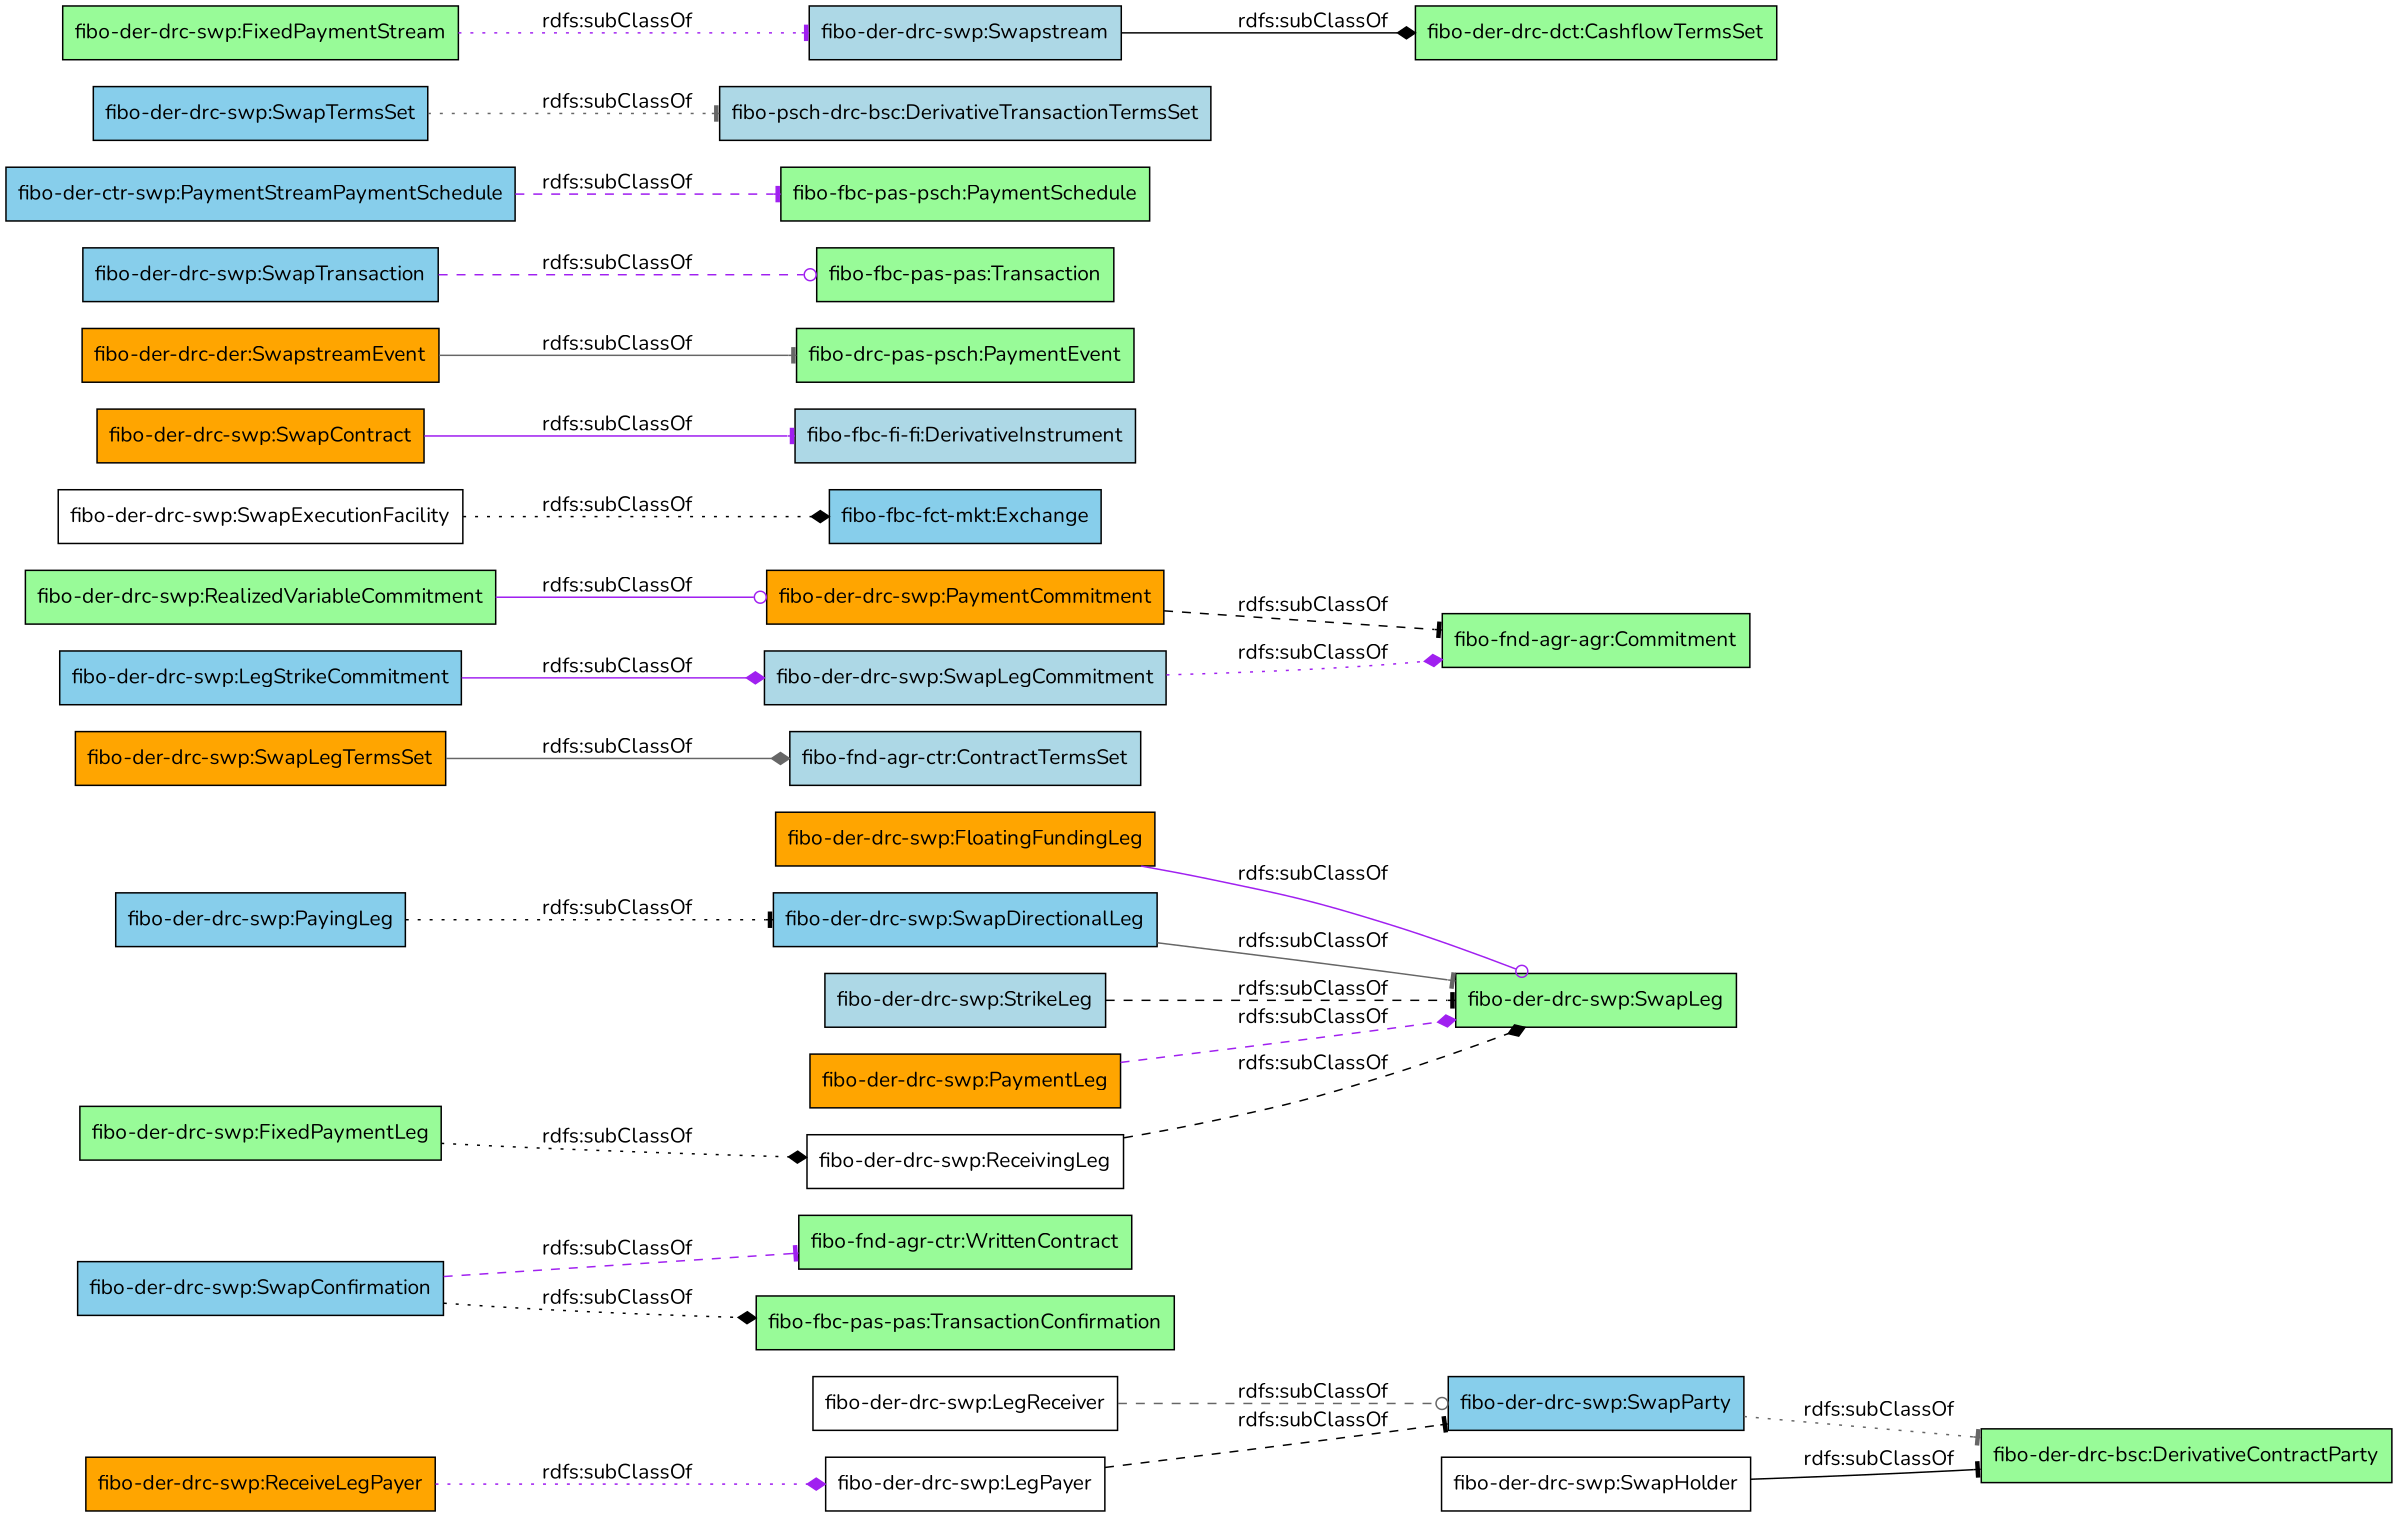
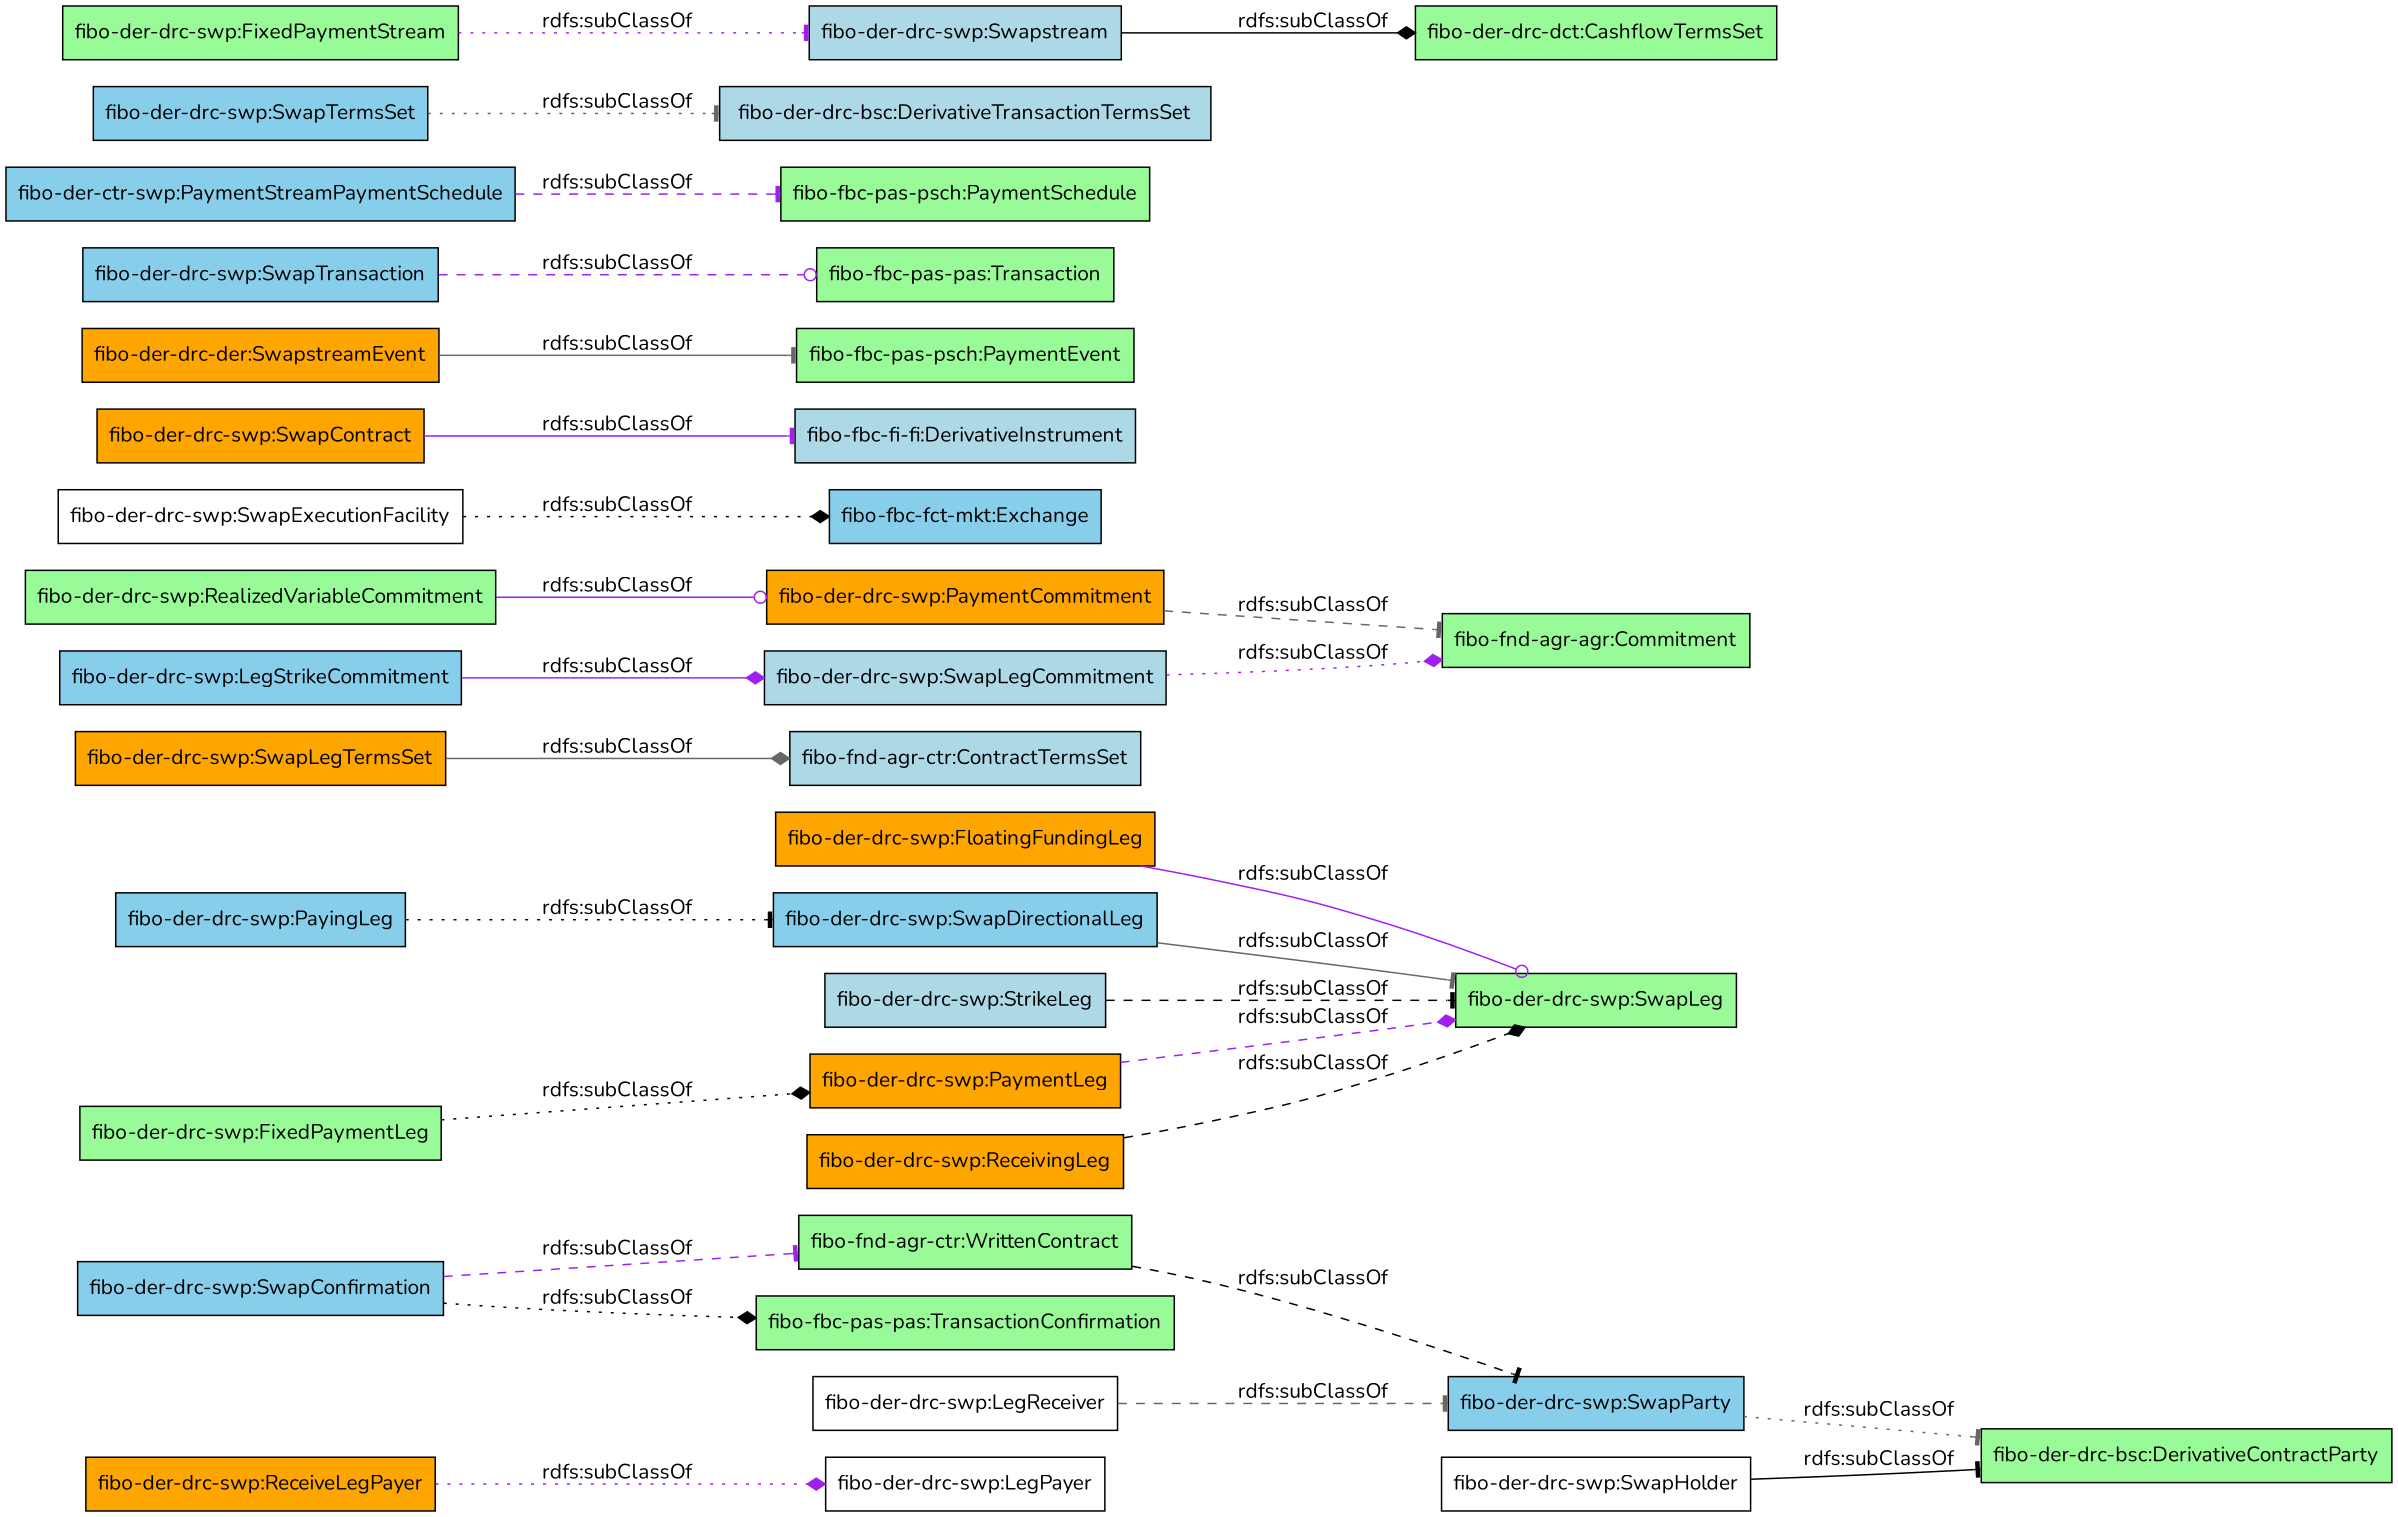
node "fibo-psch-drc-bsc:DerivativeTransactionTermsSet": label "fibo-psch-drc-bsc:DerivativeTransactionTermsSet" -> "fibo-der-drc-bsc:DerivativeTransactionTermsSet"
node "fibo-drc-pas-psch:PaymentEvent": label "fibo-drc-pas-psch:PaymentEvent" -> "fibo-fbc-pas-psch:PaymentEvent"
edge "fibo-der-drc-swp:PaymentCommitment" -> "fibo-fnd-agr-agr:Commitment": color black -> gray40
edge "fibo-der-drc-swp:FixedPaymentLeg" -> "fibo-der-drc-swp:ReceivingLeg": now "fibo-der-drc-swp:FixedPaymentLeg" -> "fibo-der-drc-swp:PaymentLeg"
node "fibo-der-drc-swp:ReceivingLeg": fillcolor white -> orange
edge "fibo-der-drc-swp:LegReceiver" -> "fibo-der-drc-swp:SwapParty": arrowhead odot -> tee
edge "fibo-der-drc-swp:LegPayer" -> "fibo-der-drc-swp:SwapParty": now "fibo-fnd-agr-ctr:WrittenContract" -> "fibo-der-drc-swp:SwapParty"
